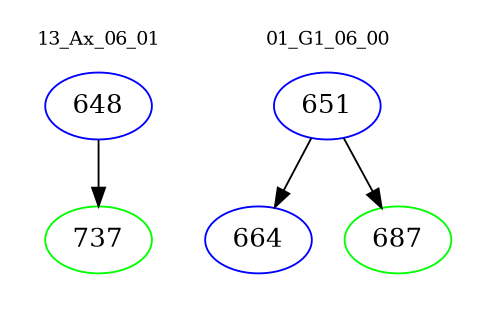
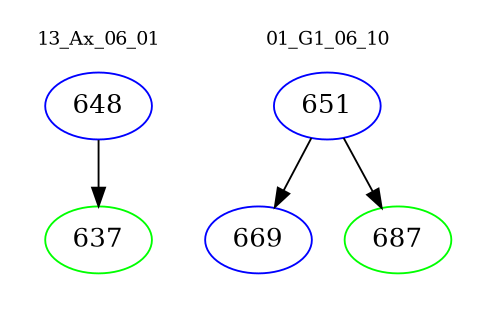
cluster "01_G1_06_00": label "01_G1_06_00" -> "01_G1_06_10"
node "737": label "737" -> "637"
node "664": label "664" -> "669"
